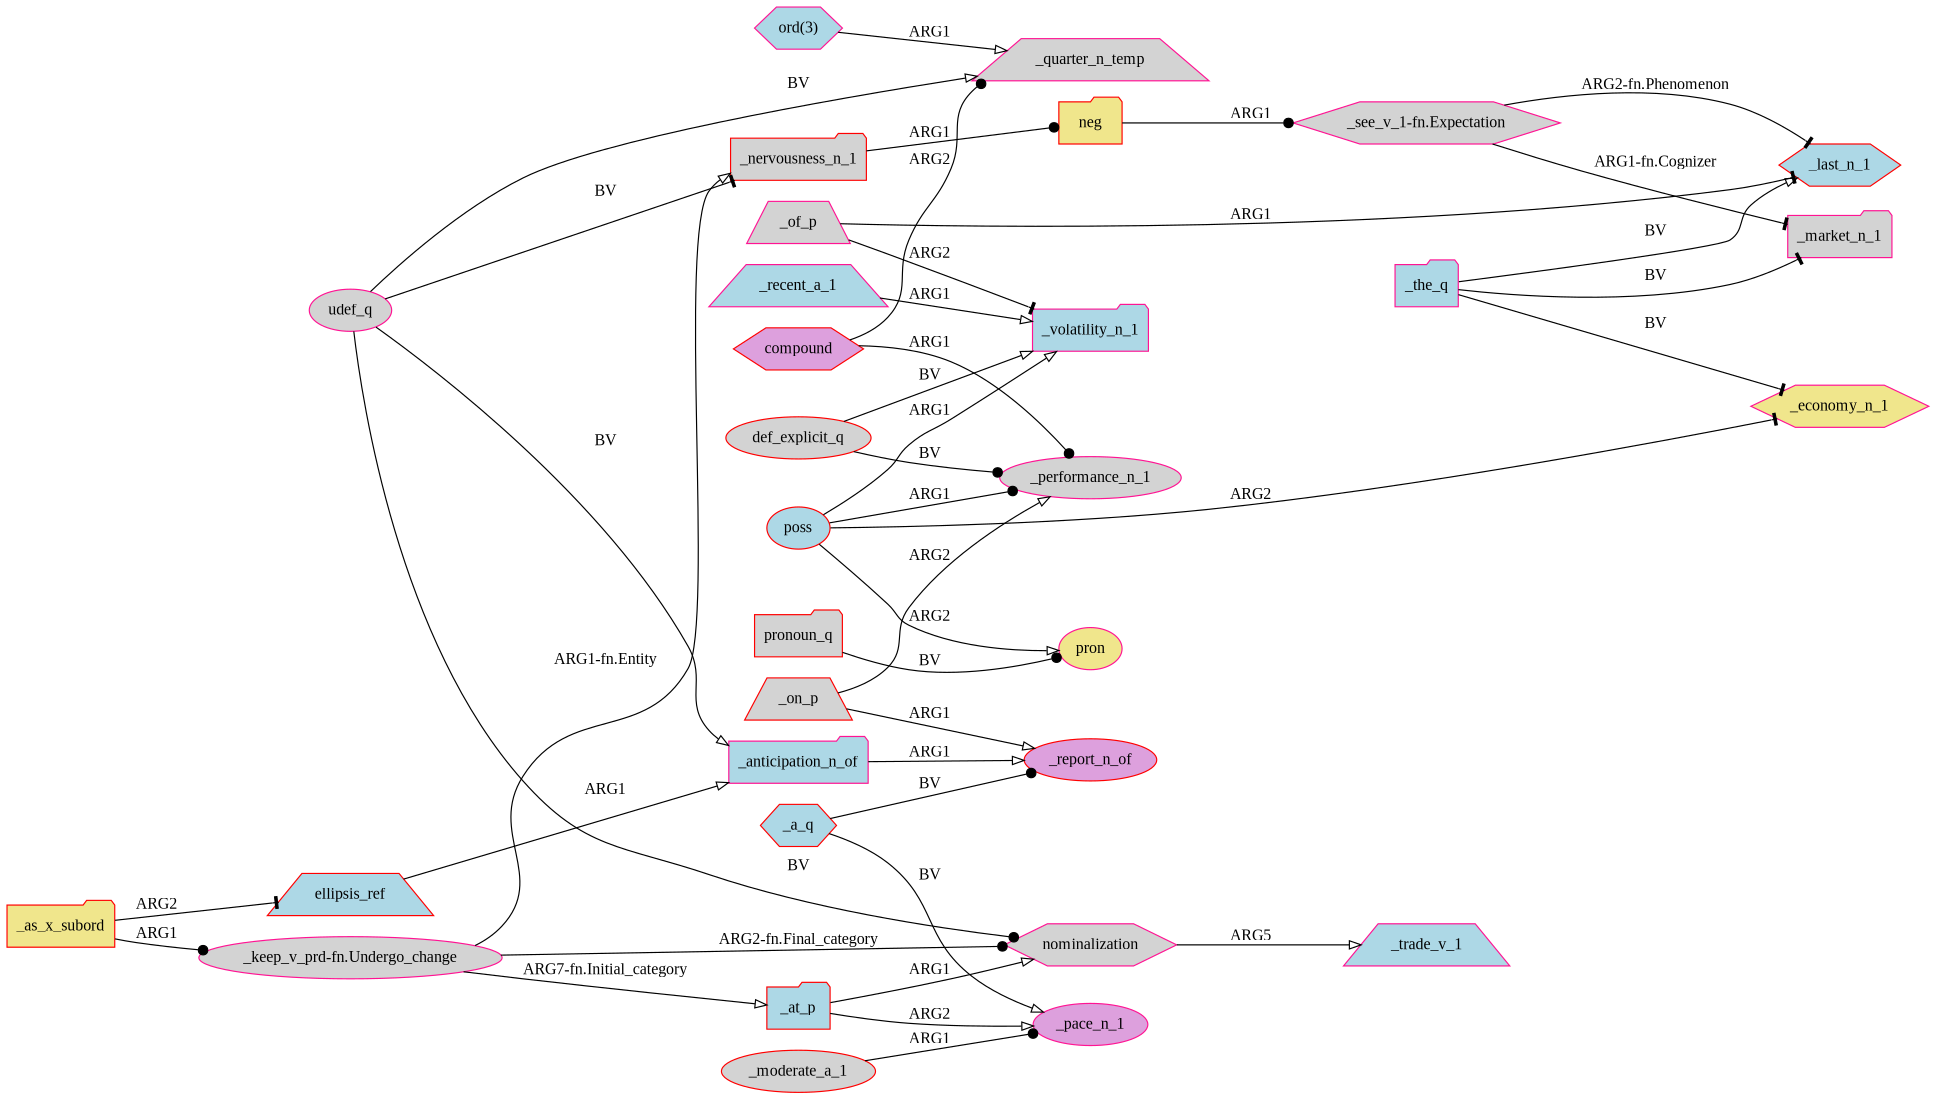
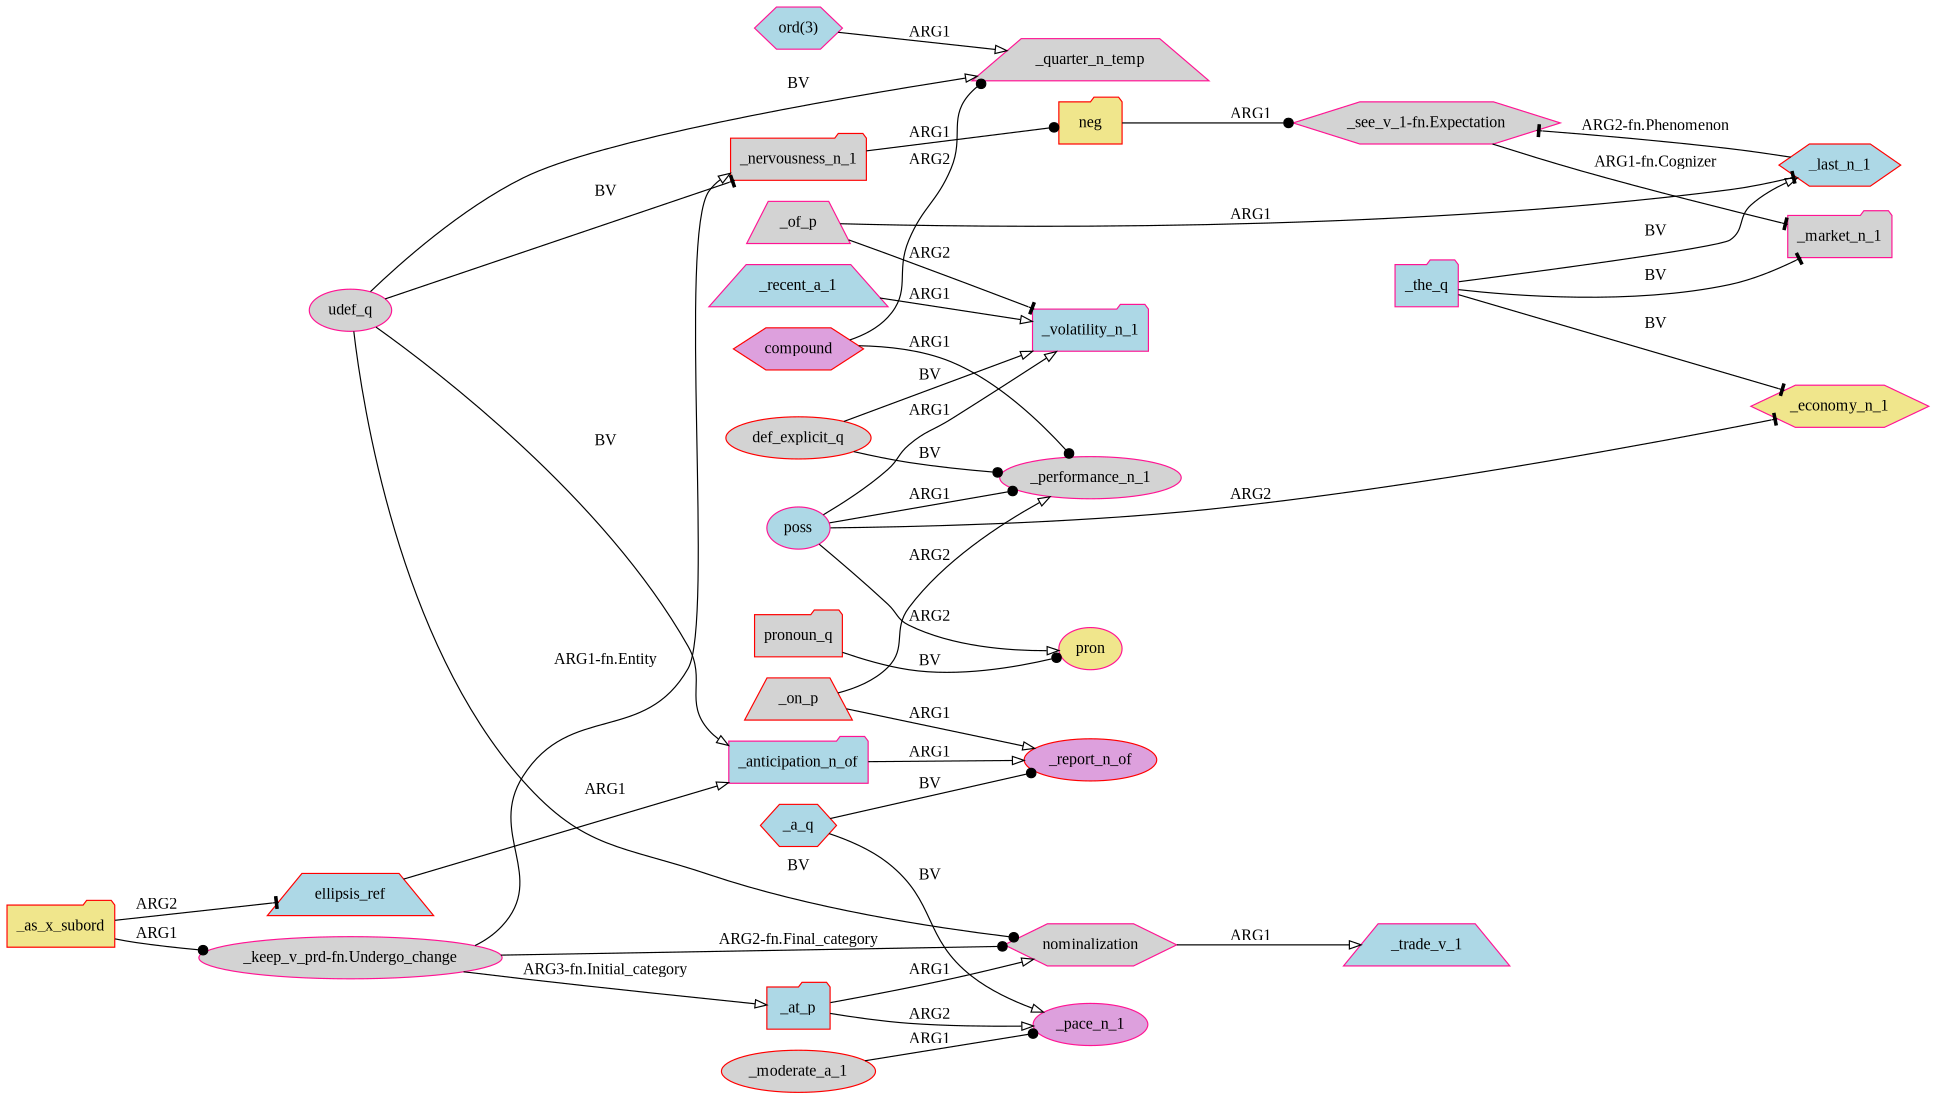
edge "_see_v_1-fn.Expectation" -> "_last_n_1": reversed
node "poss": color red -> deeppink
edge "nominalization" -> "_trade_v_1": label "ARG5" -> "ARG1"
edge "_keep_v_prd-fn.Undergo_change" -> "_at_p": label "ARG7-fn.Initial_category" -> "ARG3-fn.Initial_category"
